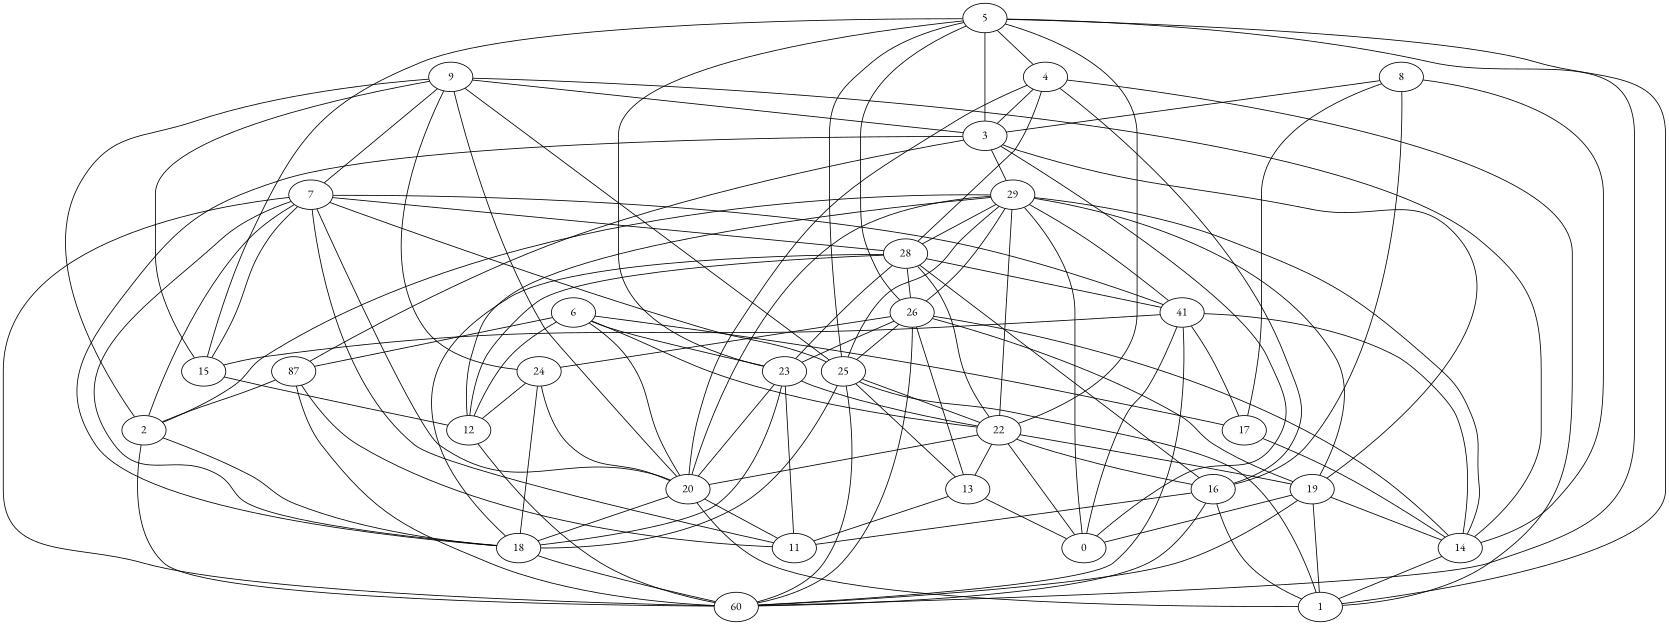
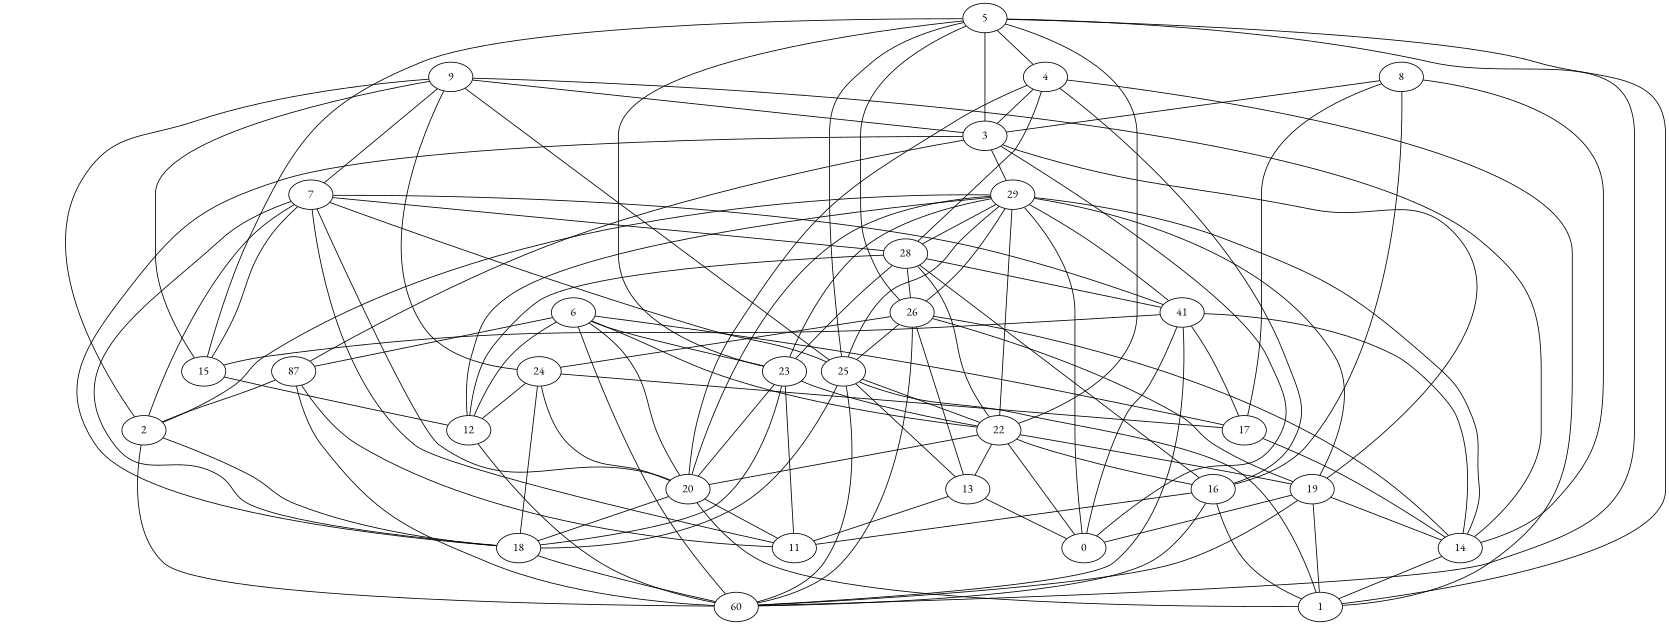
edge "28" -- "18": removed
edge "9" -- "20": removed
edge "26" -- "23": now "29" -- "23"
edge "24" -- "17": added
edge "7" -- "60": now "6" -- "60"
